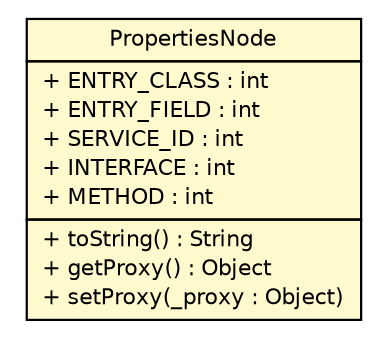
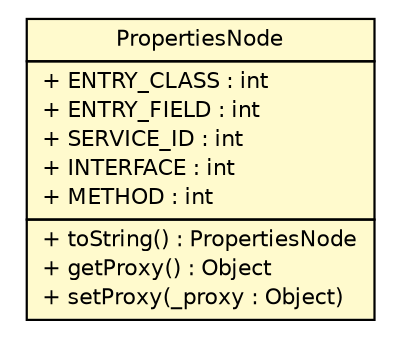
node "PropertiesNode": text "+ toString() : String" -> "+ toString() : PropertiesNode"
